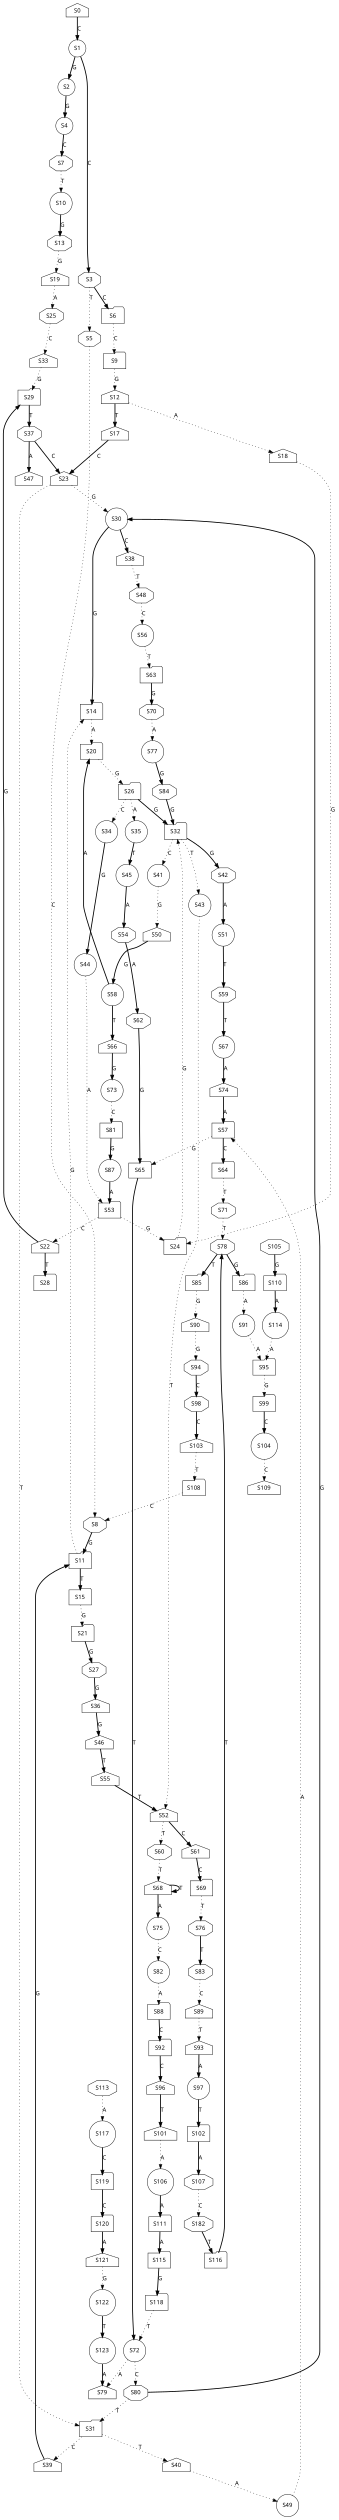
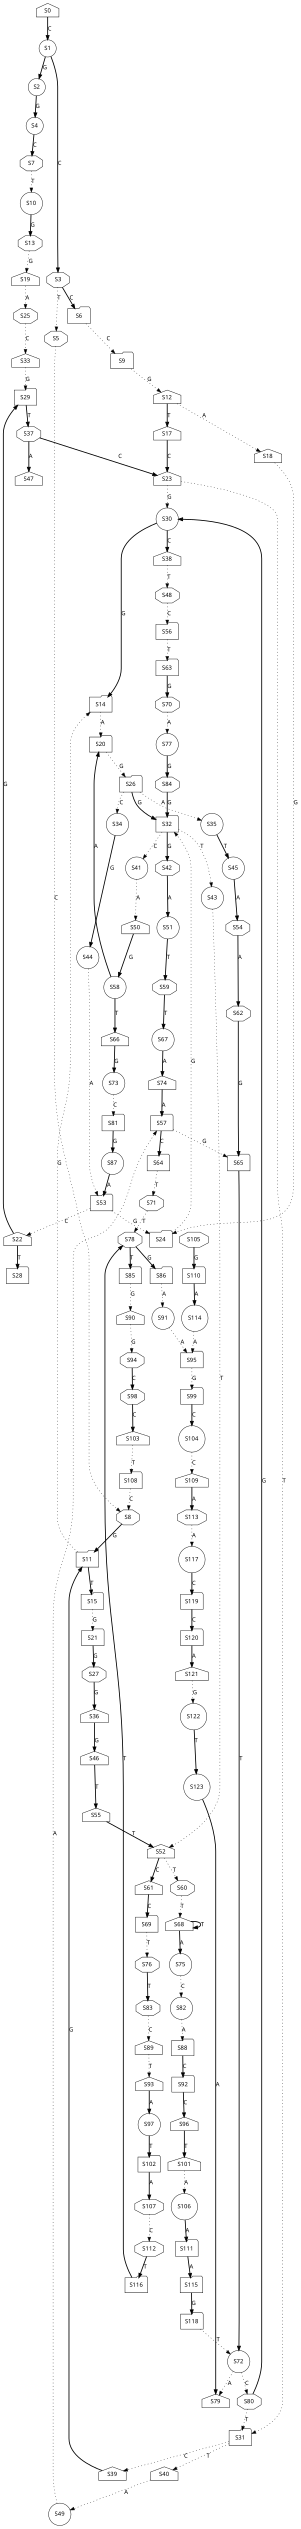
node "S56": shape circle -> folder
edge "S41" -> "S50": label "G" -> "A"
edge "S109" -> "S113": added, label "A"
node "S182": label "S182" -> "S112"
